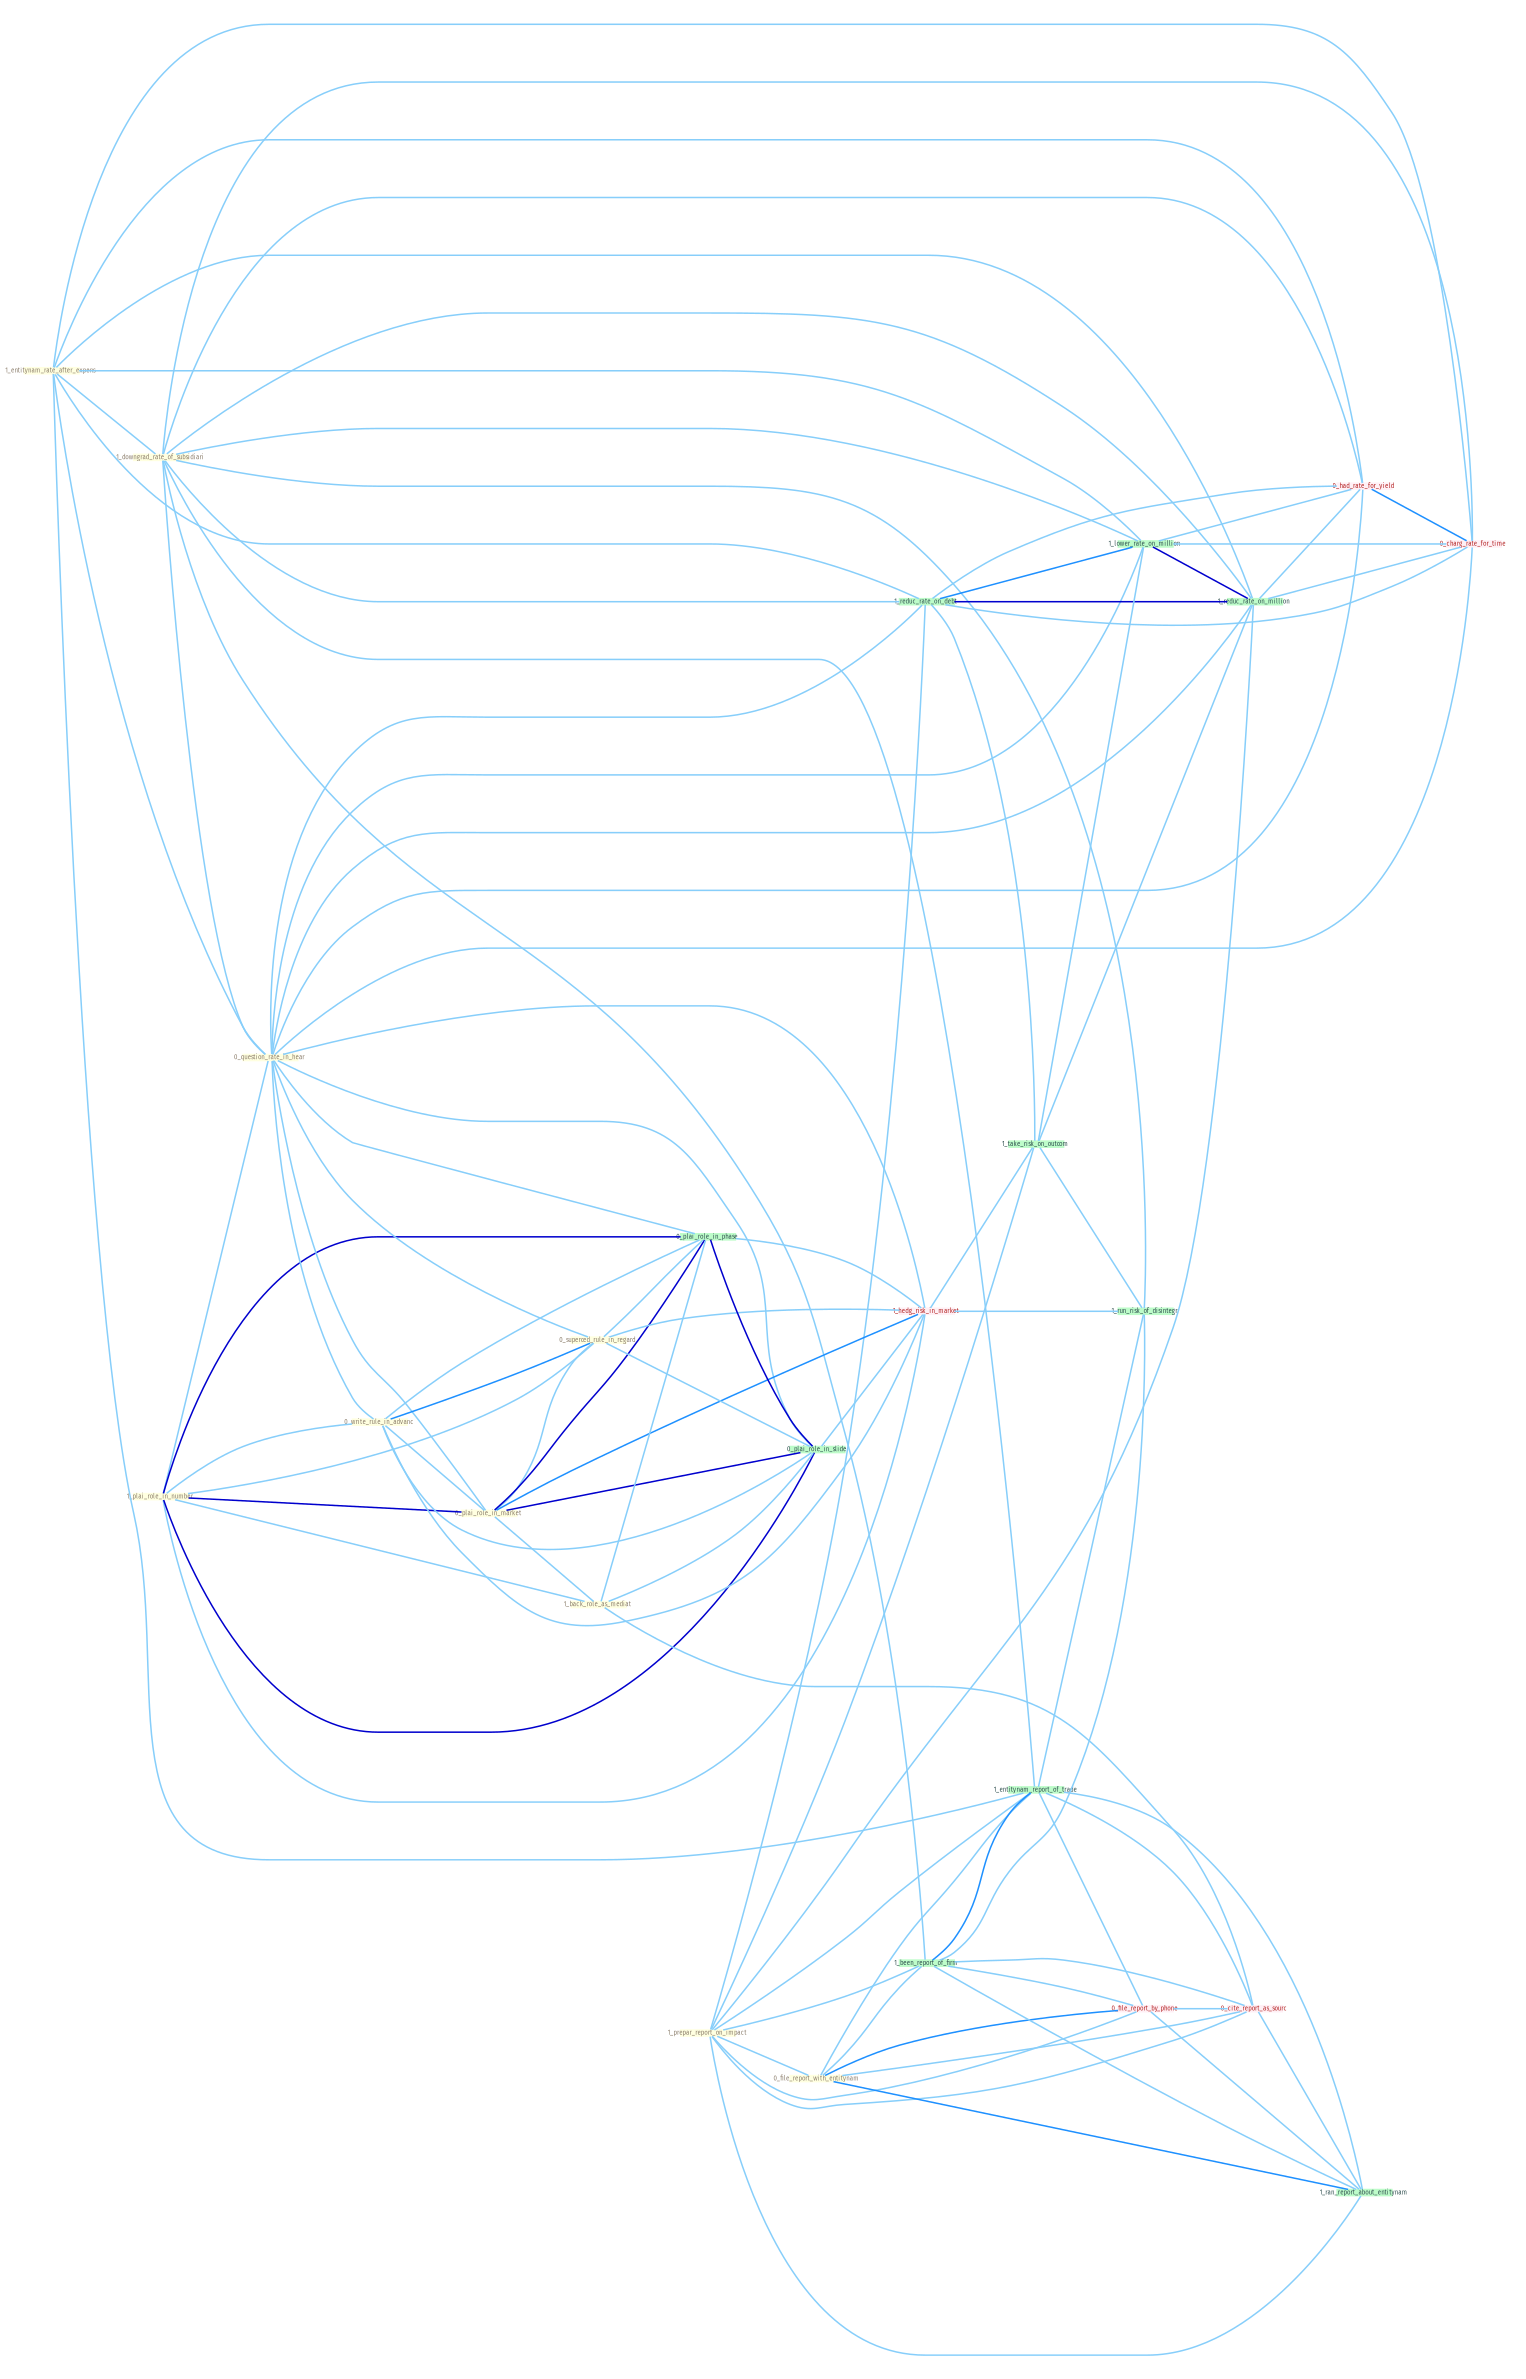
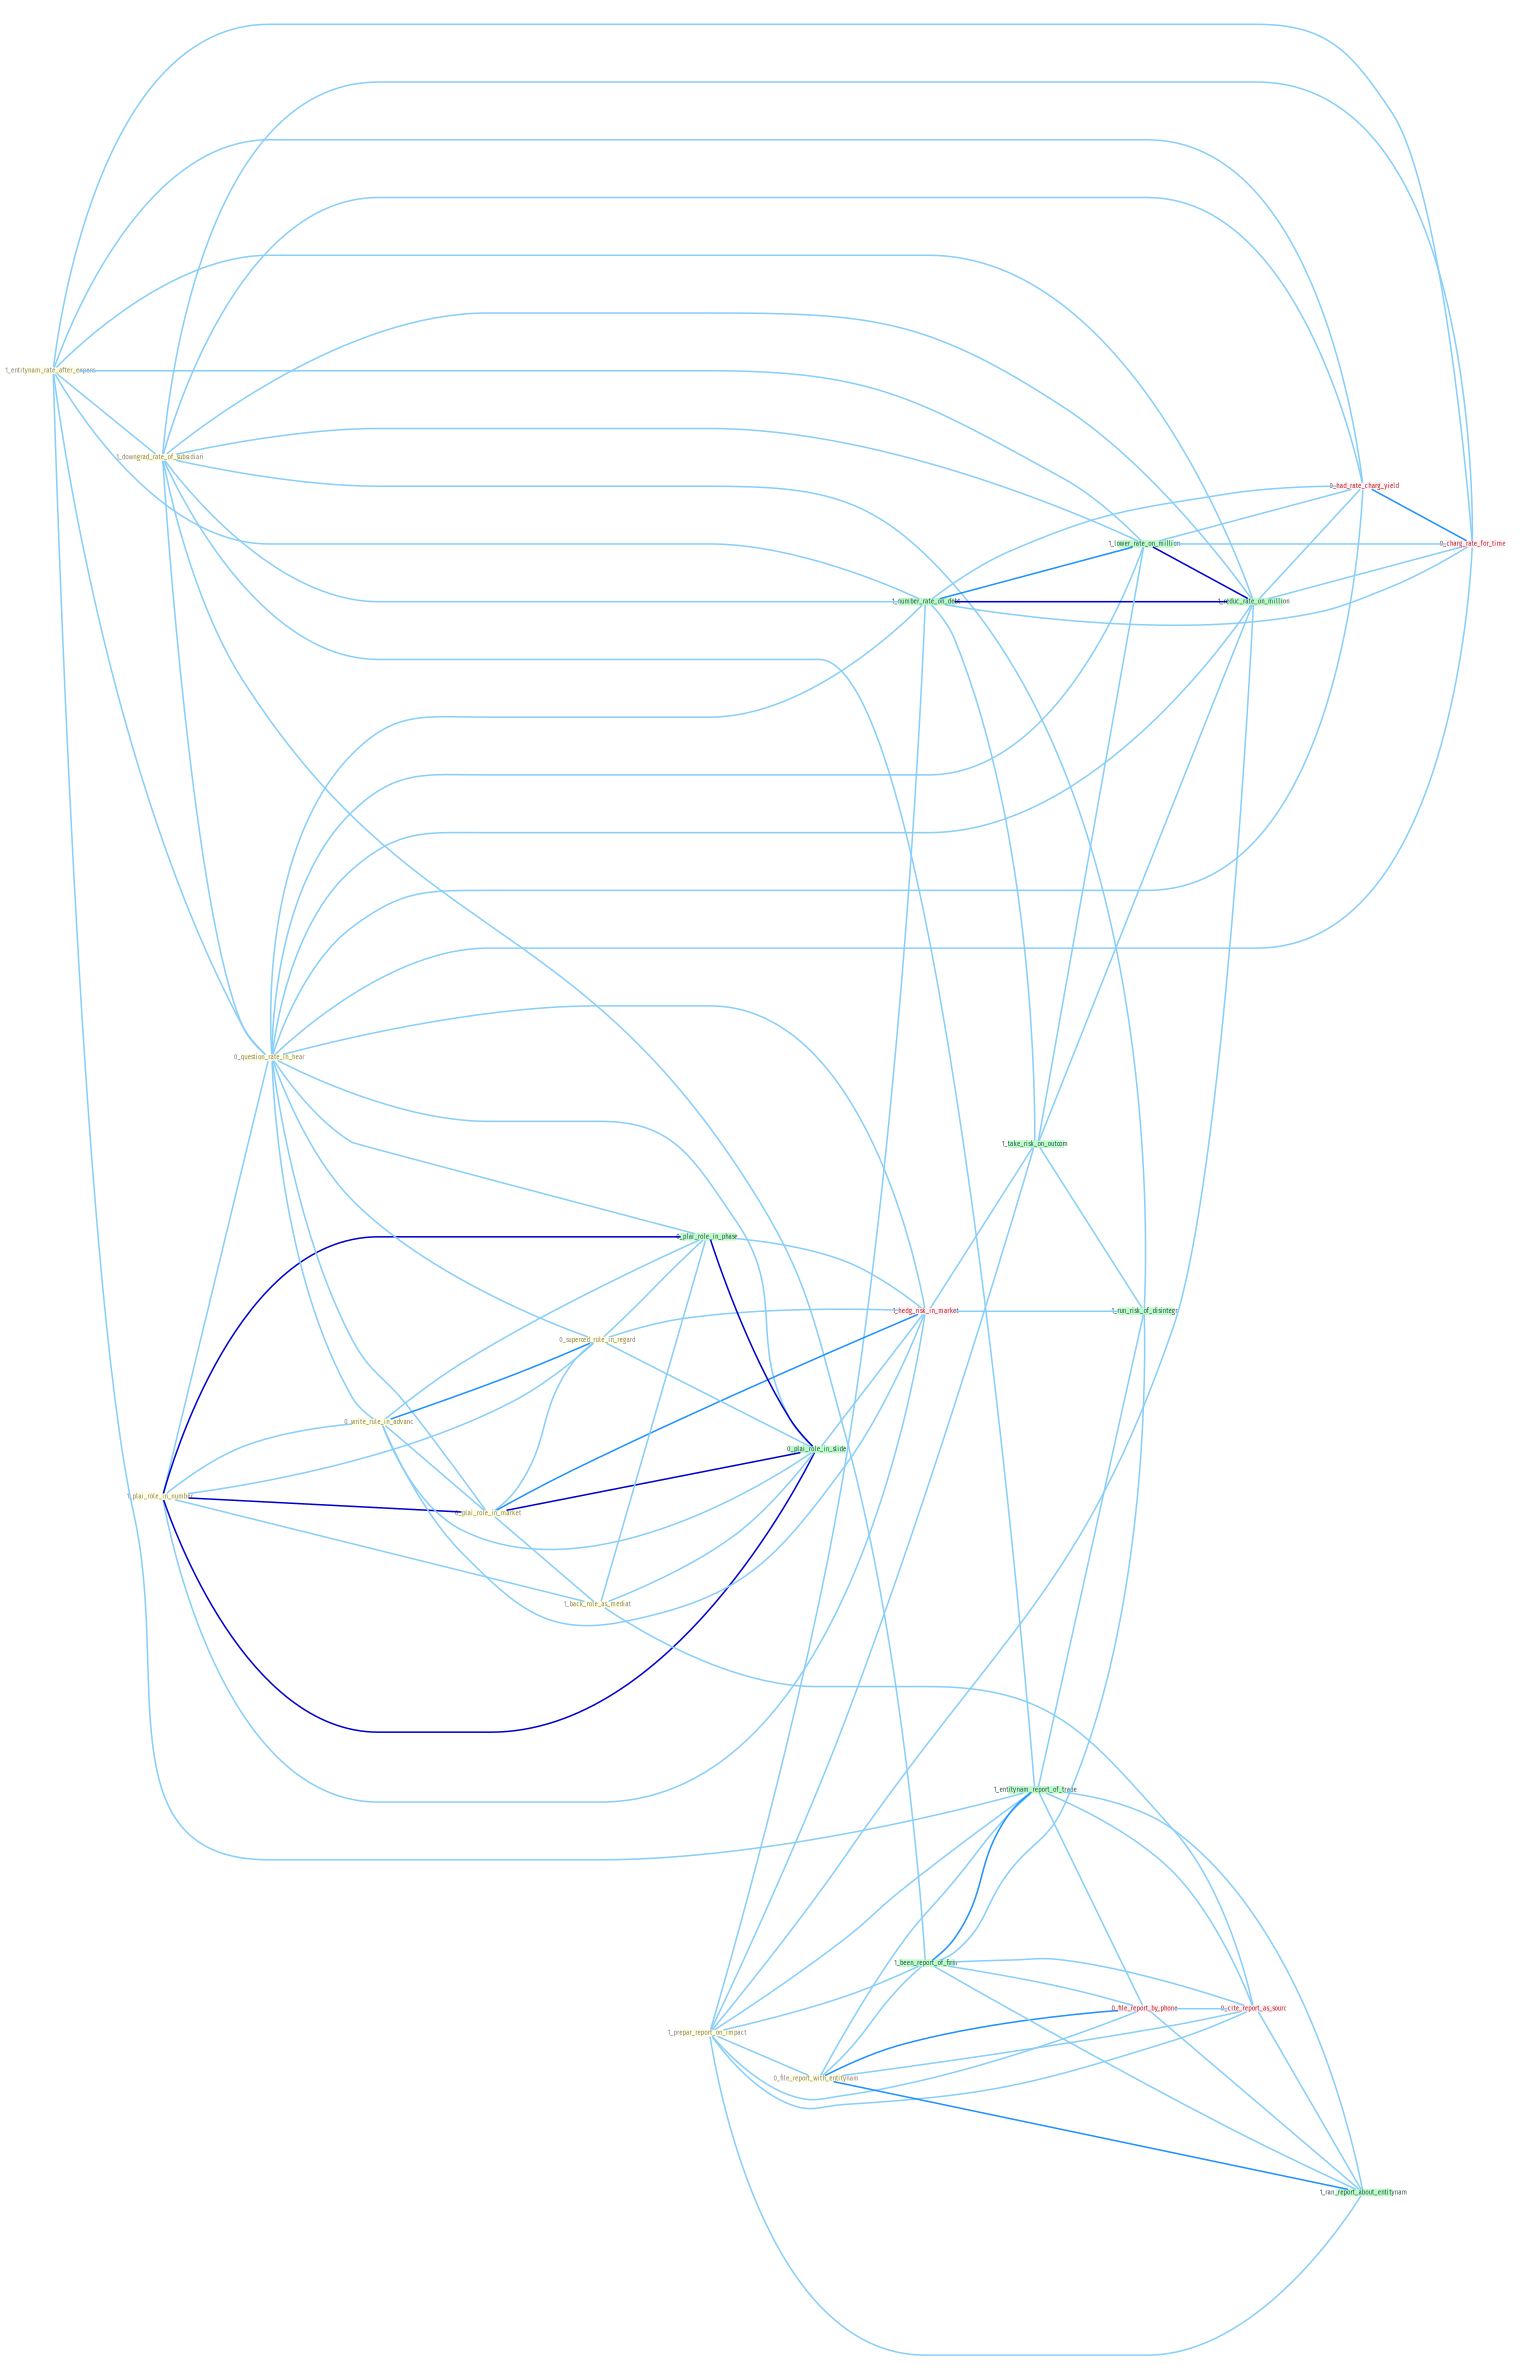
node "0_had_rate_for_yield": label "0_had_rate_for_yield" -> "0_had_rate_charg_yield"
node "1_reduc_rate_on_debt": label "1_reduc_rate_on_debt" -> "1_number_rate_on_debt"
edge "0_plai_role_in_phase" -- "0_plai_role_in_market": removed
